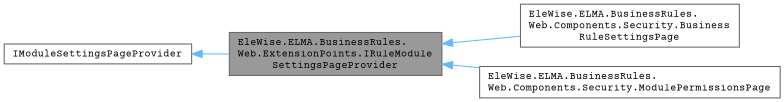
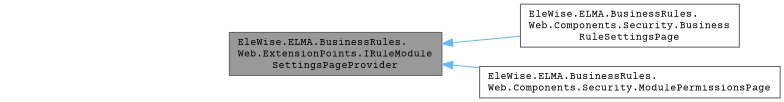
node "IModuleSettingsPageProvider": removed
